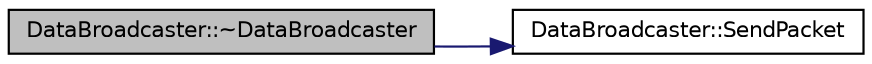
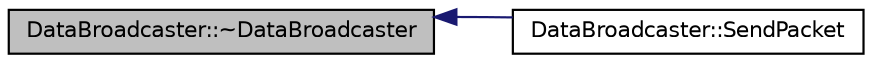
edge "DataBroadcaster::~DataBroadcaster" -> "DataBroadcaster::SendPacket": reversed
